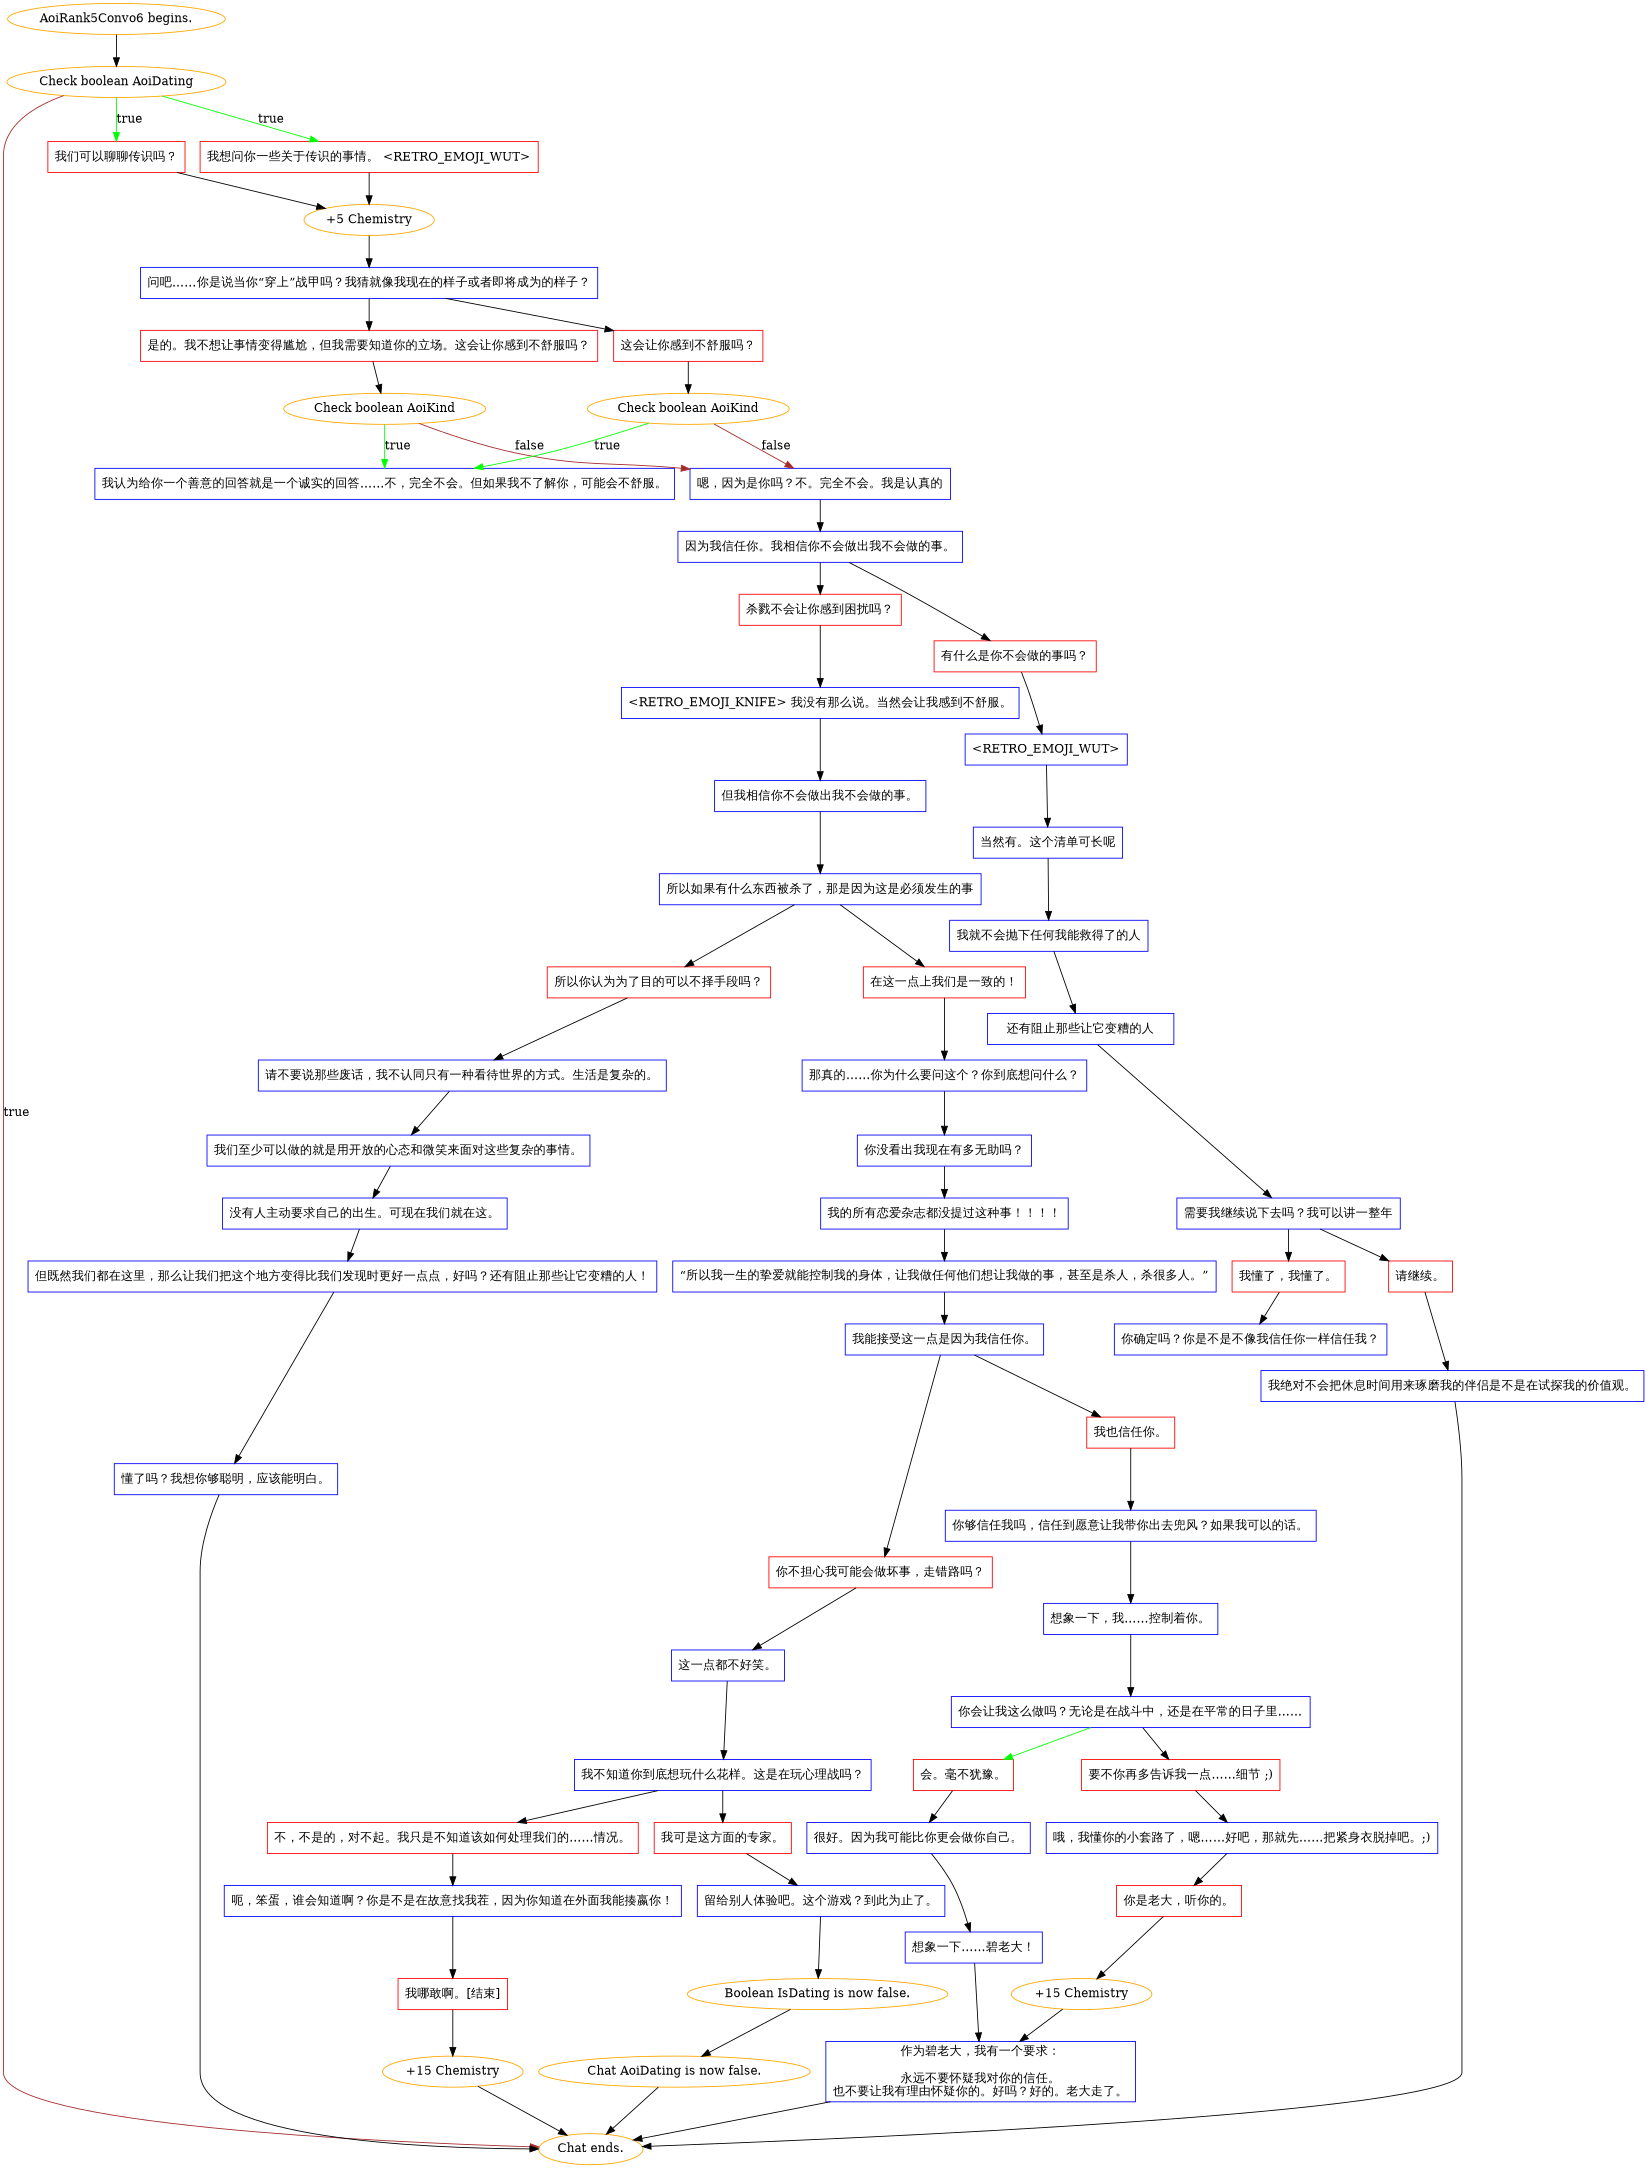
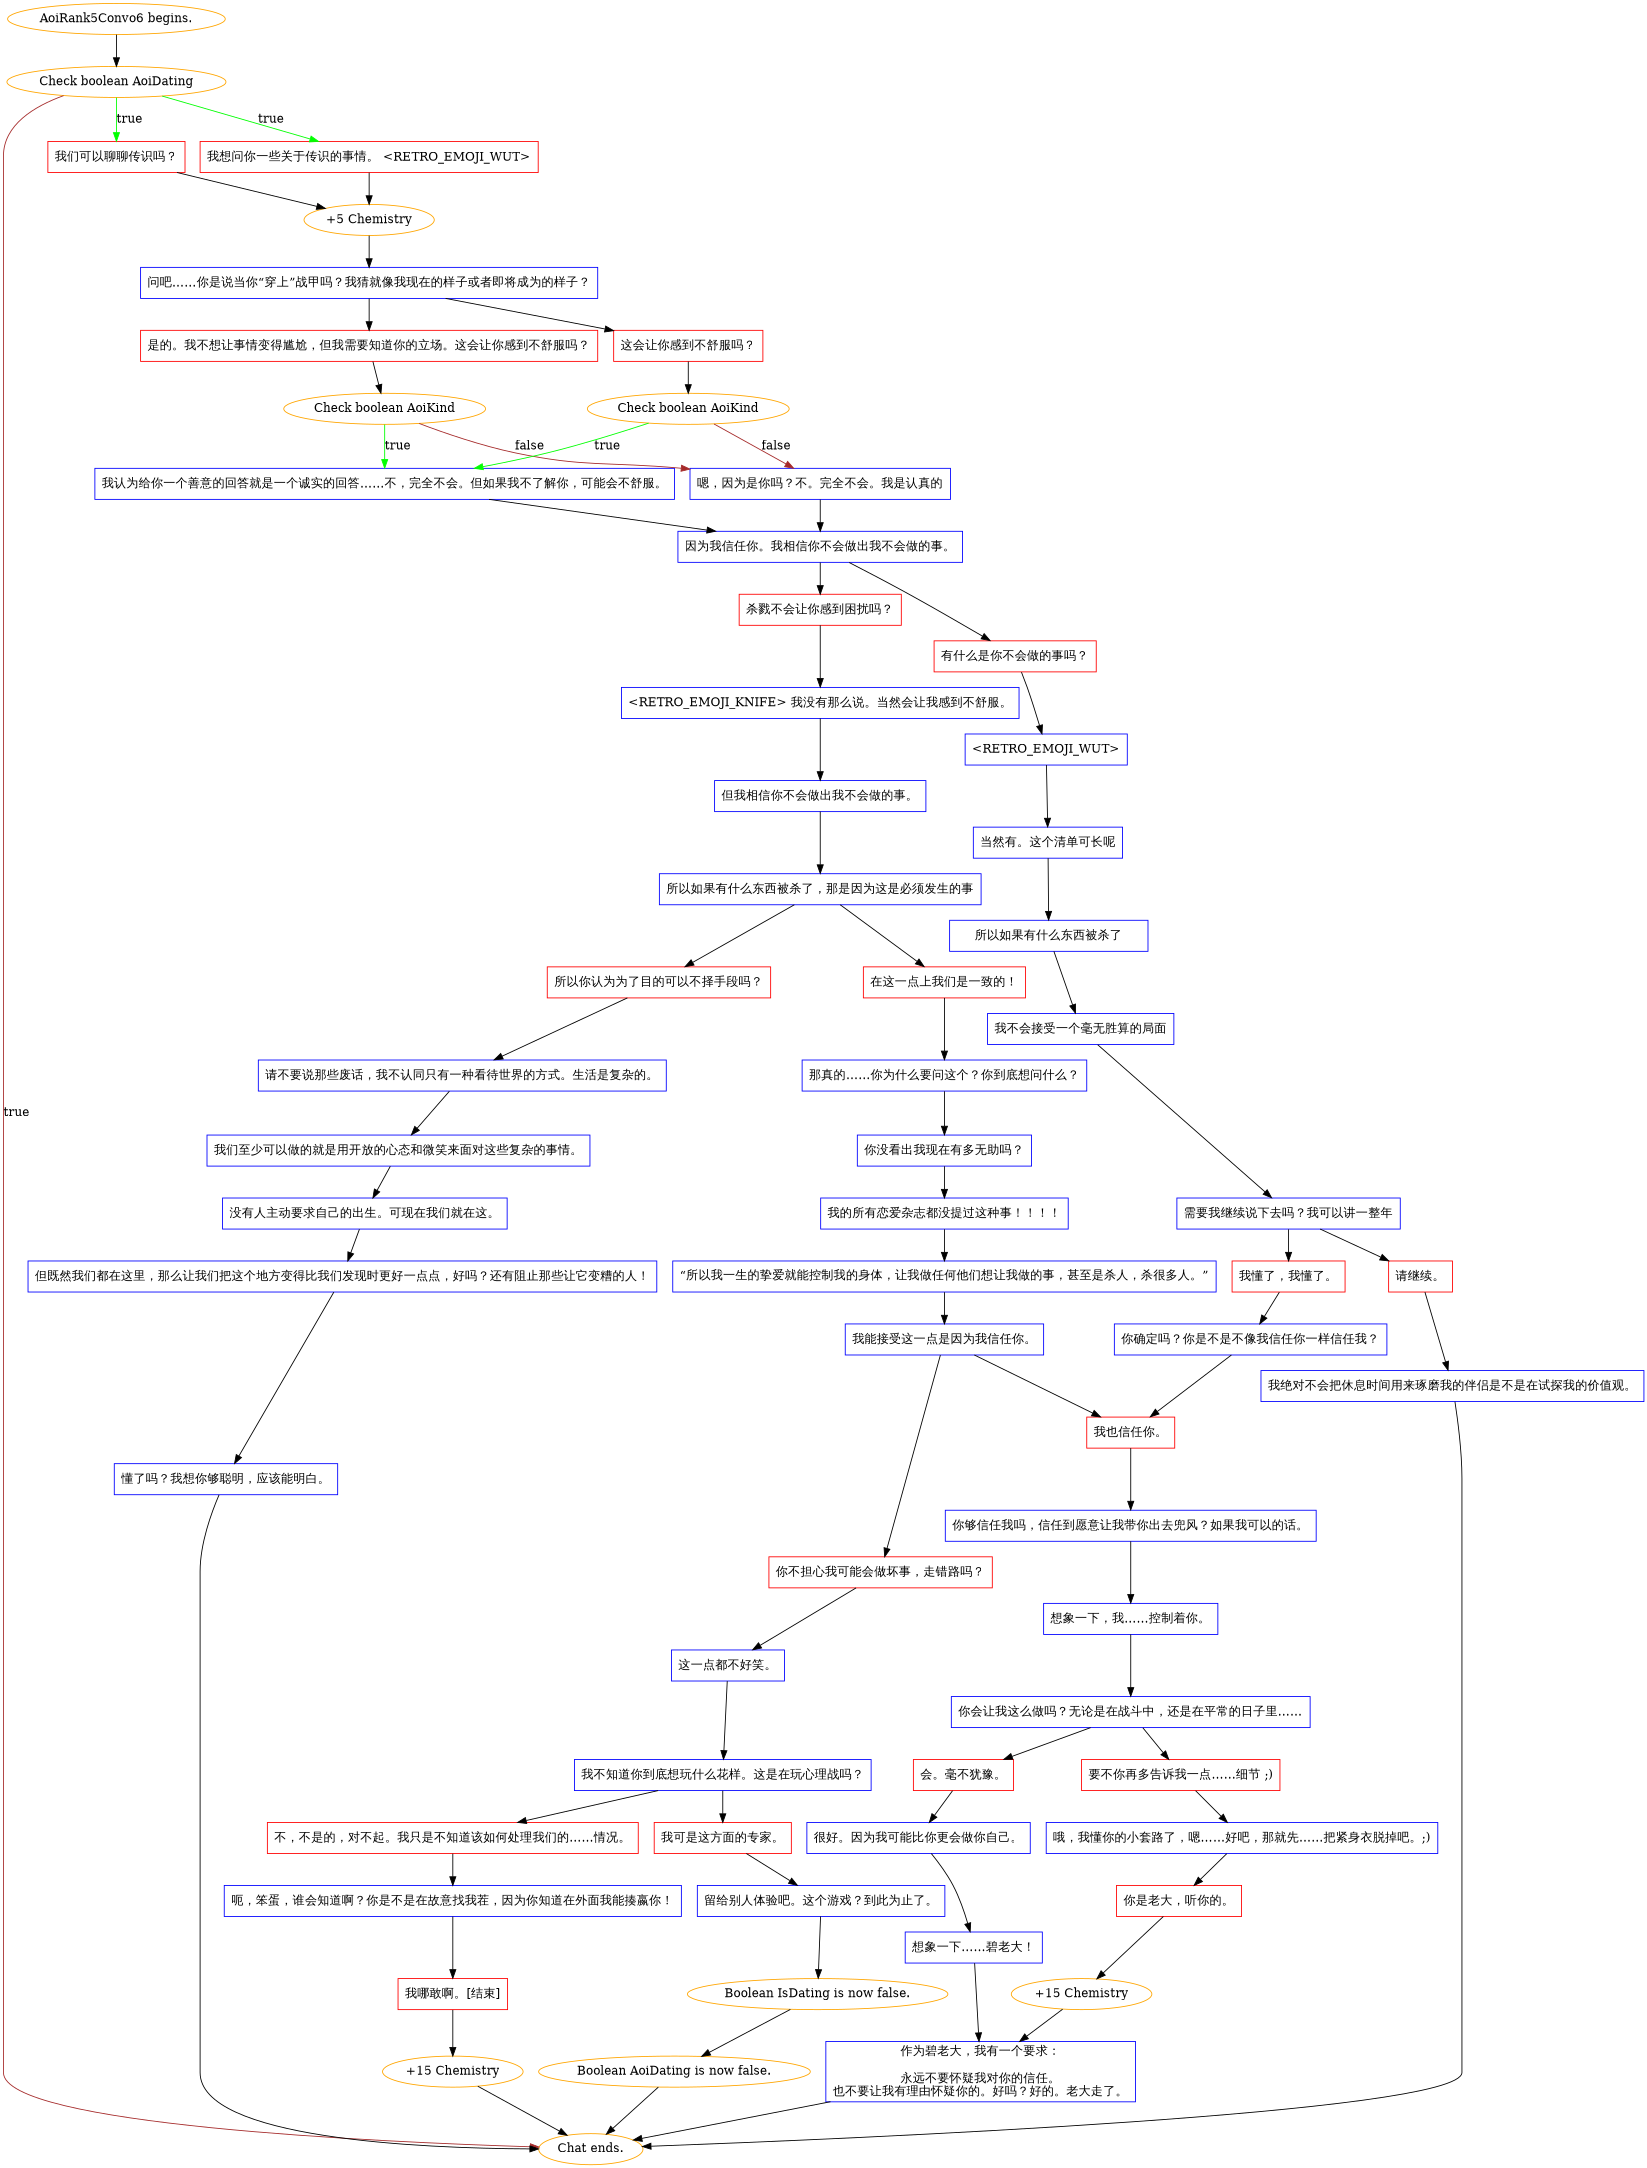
edge "我认为给你一个善意的回答就是一个诚实的回答……不，完全不会。但如果我不了解你，可能会不舒服。" -> "因为我信任你。我相信你不会做出我不会做的事。": added
node "我就不会抛下任何我能救得了的人": label "我就不会抛下任何我能救得了的人" -> "所以如果有什么东西被杀了"
node "还有阻止那些让它变糟的人": label "还有阻止那些让它变糟的人" -> "我不会接受一个毫无胜算的局面"
edge "你确定吗？你是不是不像我信任你一样信任我？" -> "我也信任你。": added
edge "你会让我这么做吗？无论是在战斗中，还是在平常的日子里……" -> "会。毫不犹豫。": color green -> black
node "Chat AoiDating is now false.": label "Chat AoiDating is now false." -> "Boolean AoiDating is now false."
